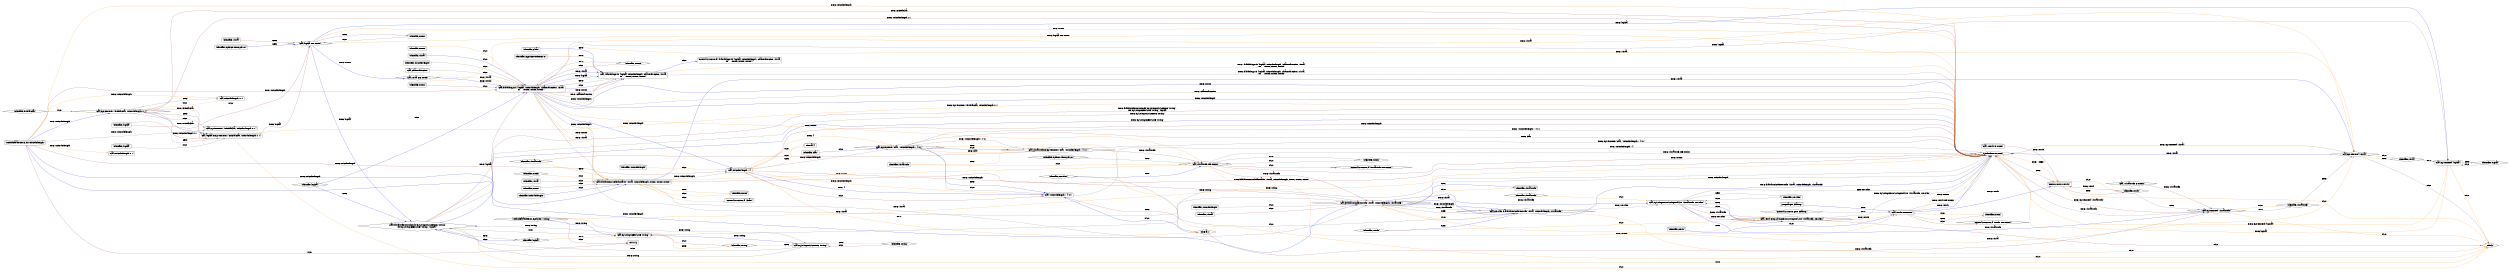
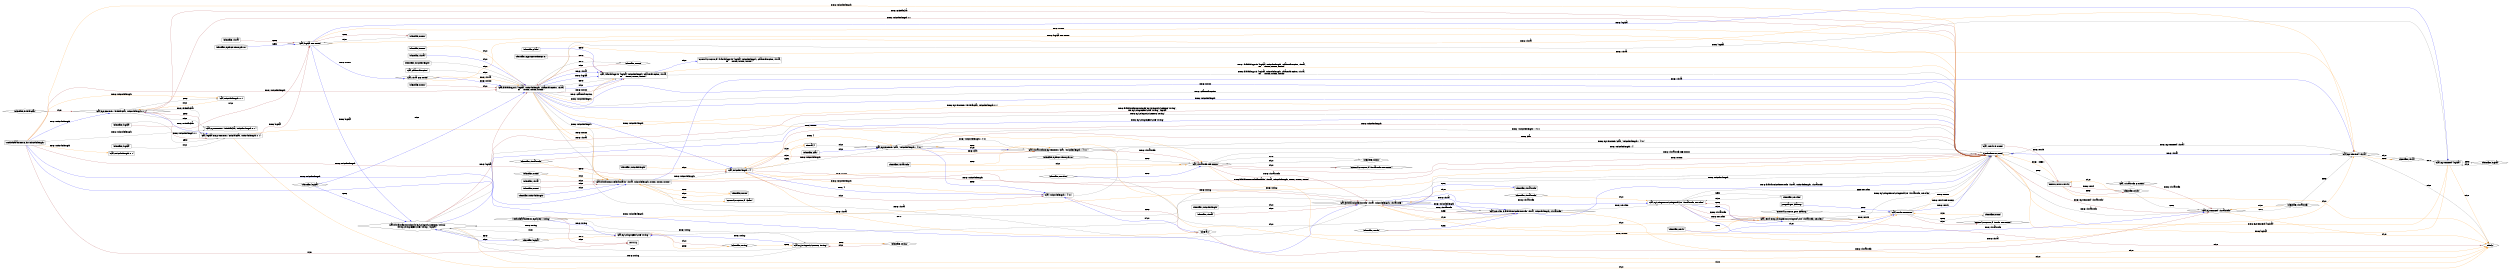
edge "(Call,(unicode_length * 4)+1)" -> "(Call,PyMem_New(char, (unicode_length * 4)+1))": now "(Literal,4)" -> "(Call,PyMem_New(char, (unicode_length * 4)+1))"
edge "(Call,result == NULL)" -> "(Return,return result;)": removed, label "DDG: result"
